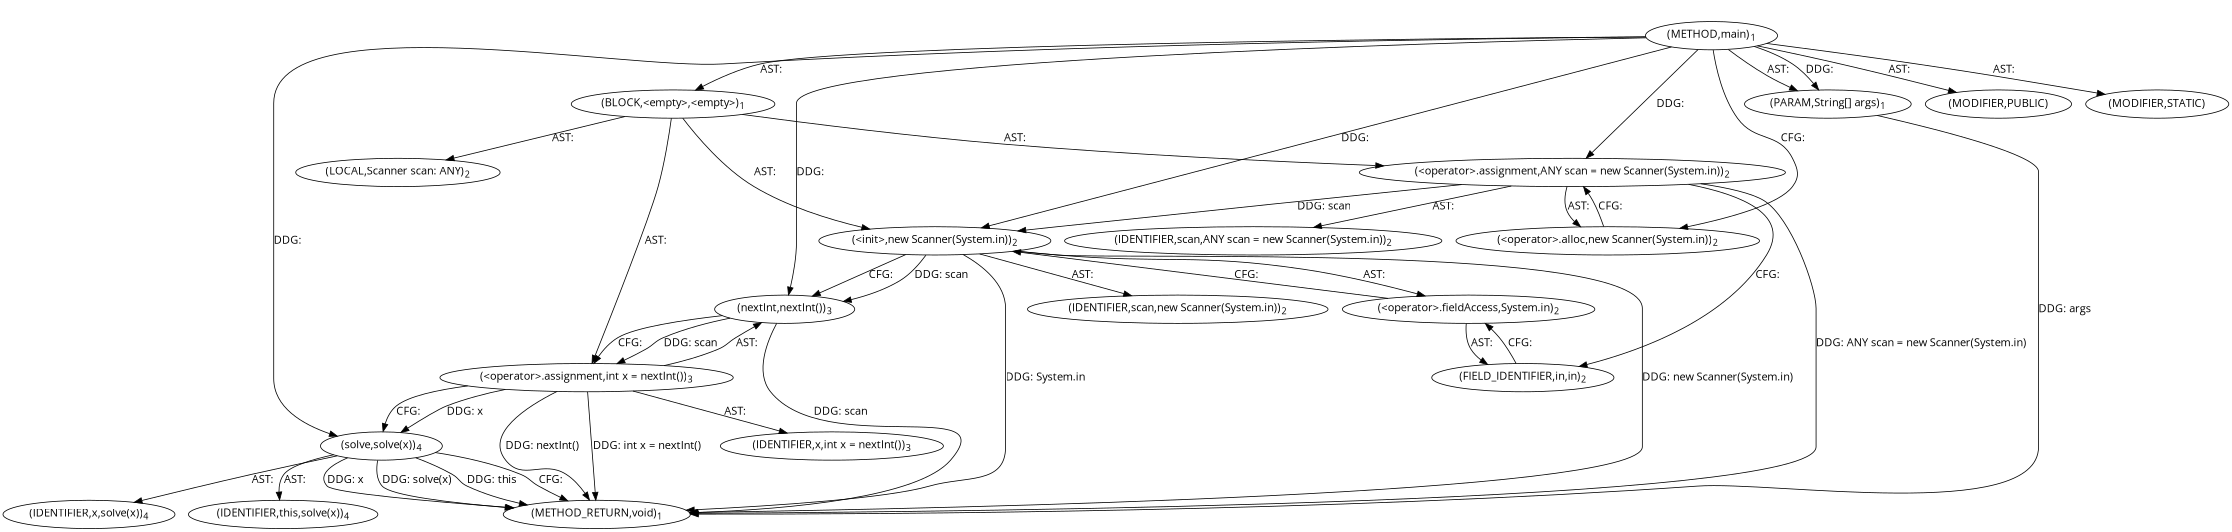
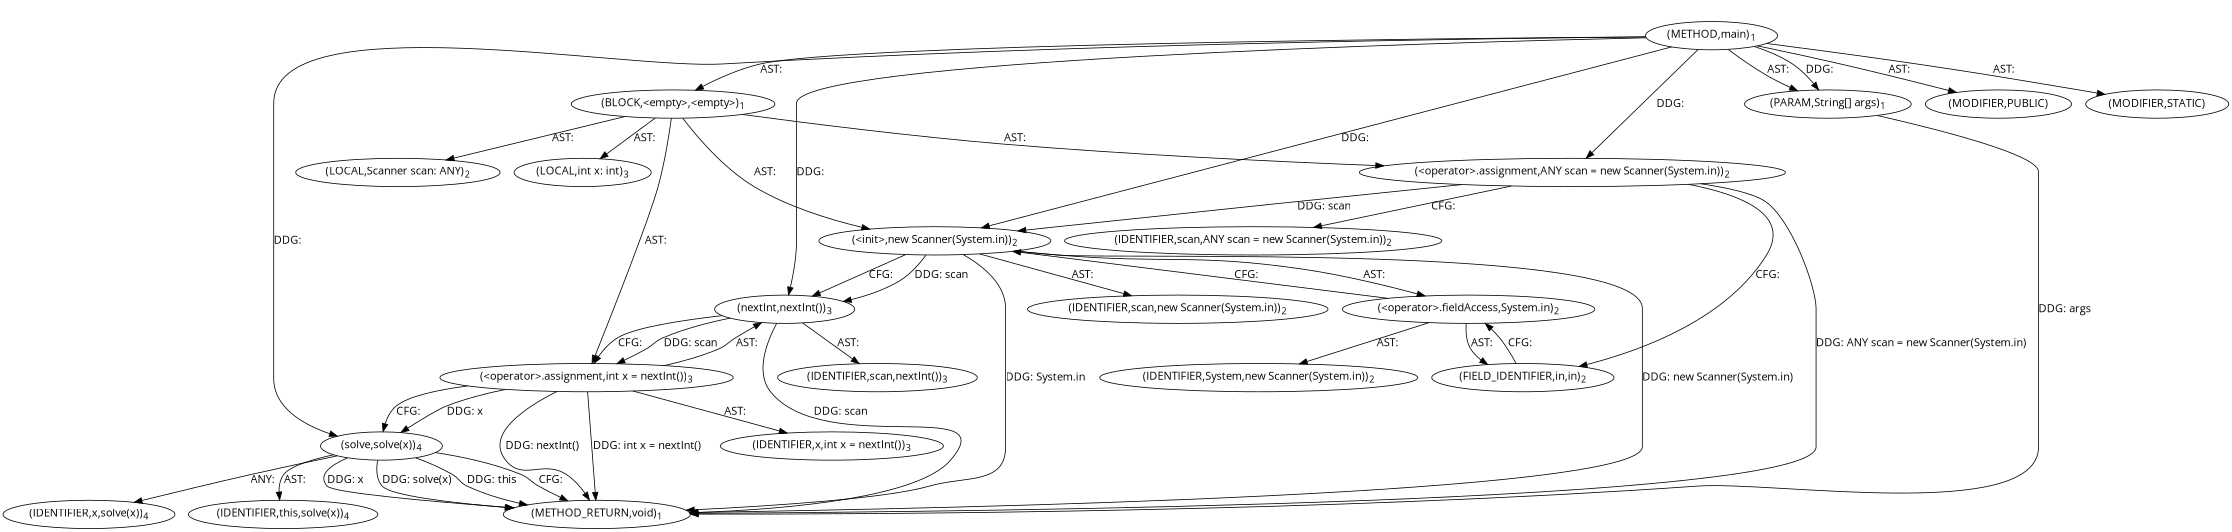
node "(LOCAL,int x: int)": added
edge "(<operator>.assignment,ANY scan = new Scanner(System.in))" -> "(IDENTIFIER,scan,ANY scan = new Scanner(System.in))": label "AST: " -> "CFG: "
node "(<operator>.alloc,new Scanner(System.in))": removed
node "(IDENTIFIER,scan,nextInt())": added
node "(IDENTIFIER,System,new Scanner(System.in))": added
edge "(solve,solve(x))" -> "(IDENTIFIER,x,solve(x))": label "AST: " -> "ANY: "
